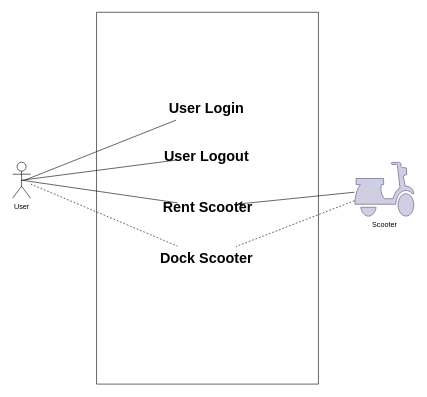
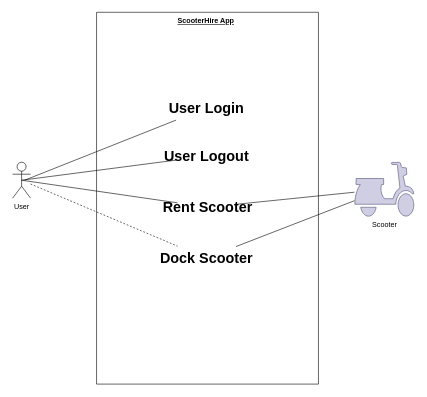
node "ScooterHire App": added
edge "Scooter" -> "Rent Scooter": arrowhead classic -> none
edge "Scooter" -- "Dock Scooter": style dashed -> solid
